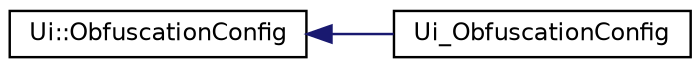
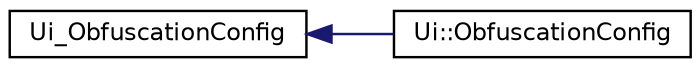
edge "Ui_ObfuscationConfig" -> "Ui::ObfuscationConfig": reversed
